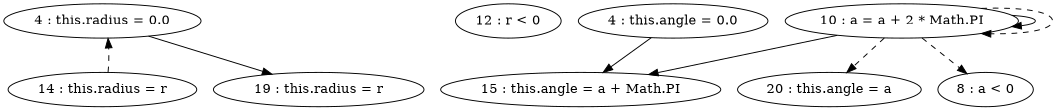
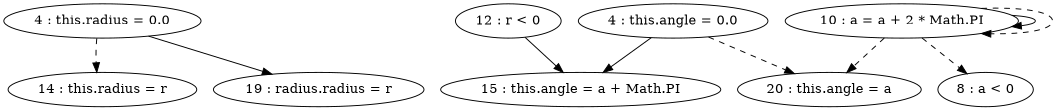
edge "4 : this.angle = 0.0" -> "20 : this.angle = a": added
edge "10 : a = a + 2 * Math.PI" -> "15 : this.angle = a + Math.PI": now "12 : r < 0" -> "15 : this.angle = a + Math.PI"
edge "14 : this.radius = r" -> "4 : this.radius = 0.0": reversed
node "19 : this.radius = r": label "19 : this.radius = r" -> "19 : radius.radius = r"
